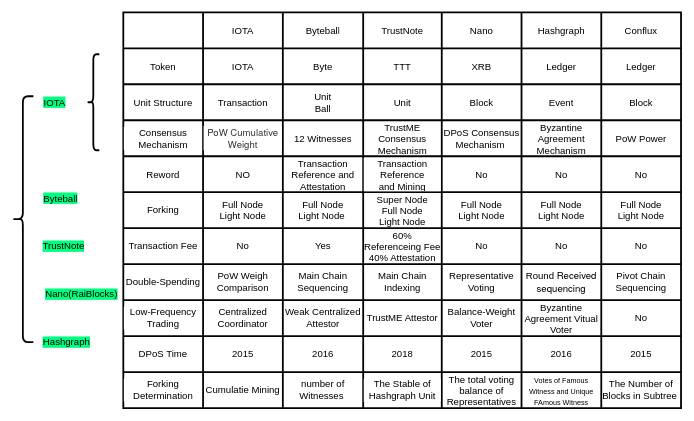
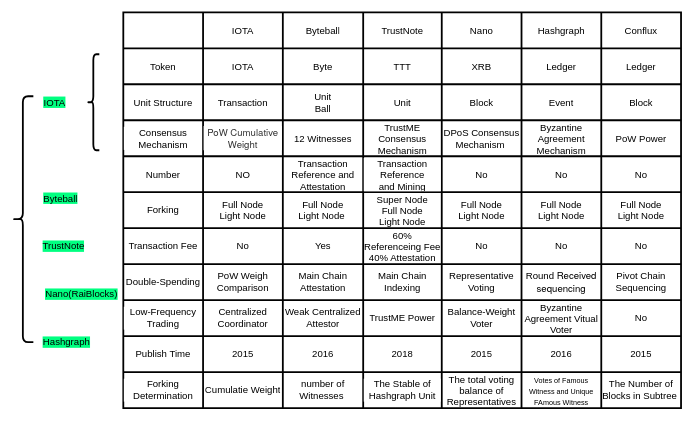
node "Reword": label "Reword" -> "Number"
node "Main Chain Sequencing": label "Main Chain Sequencing" -> "Main Chain Attestation"
node "TrustME Attestor": label "TrustME Attestor" -> "TrustME Power"
node "DPoS Time": label "DPoS Time" -> "Publish Time"
node "Cumulatie Mining": label "Cumulatie Mining" -> "Cumulatie Weight"
